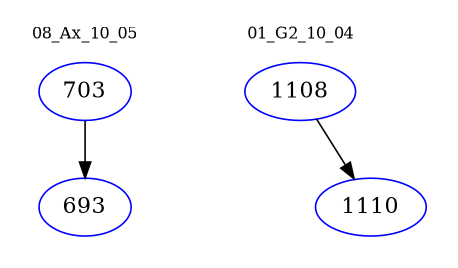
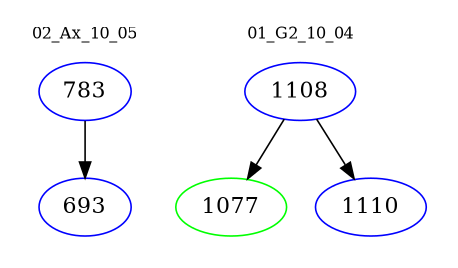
cluster "08_Ax_10_05": label "08_Ax_10_05" -> "02_Ax_10_05"
node "703": label "703" -> "783"
node "1077": added
